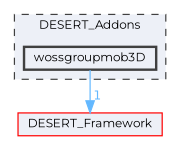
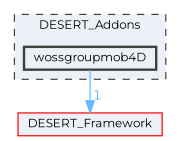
node "wossgroupmob3D": label "wossgroupmob3D" -> "wossgroupmob4D"
